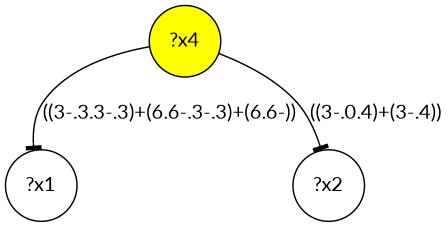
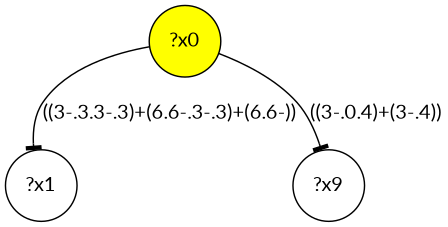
node "?x4": label "?x4" -> "?x0"
node "?x2": label "?x2" -> "?x9"
